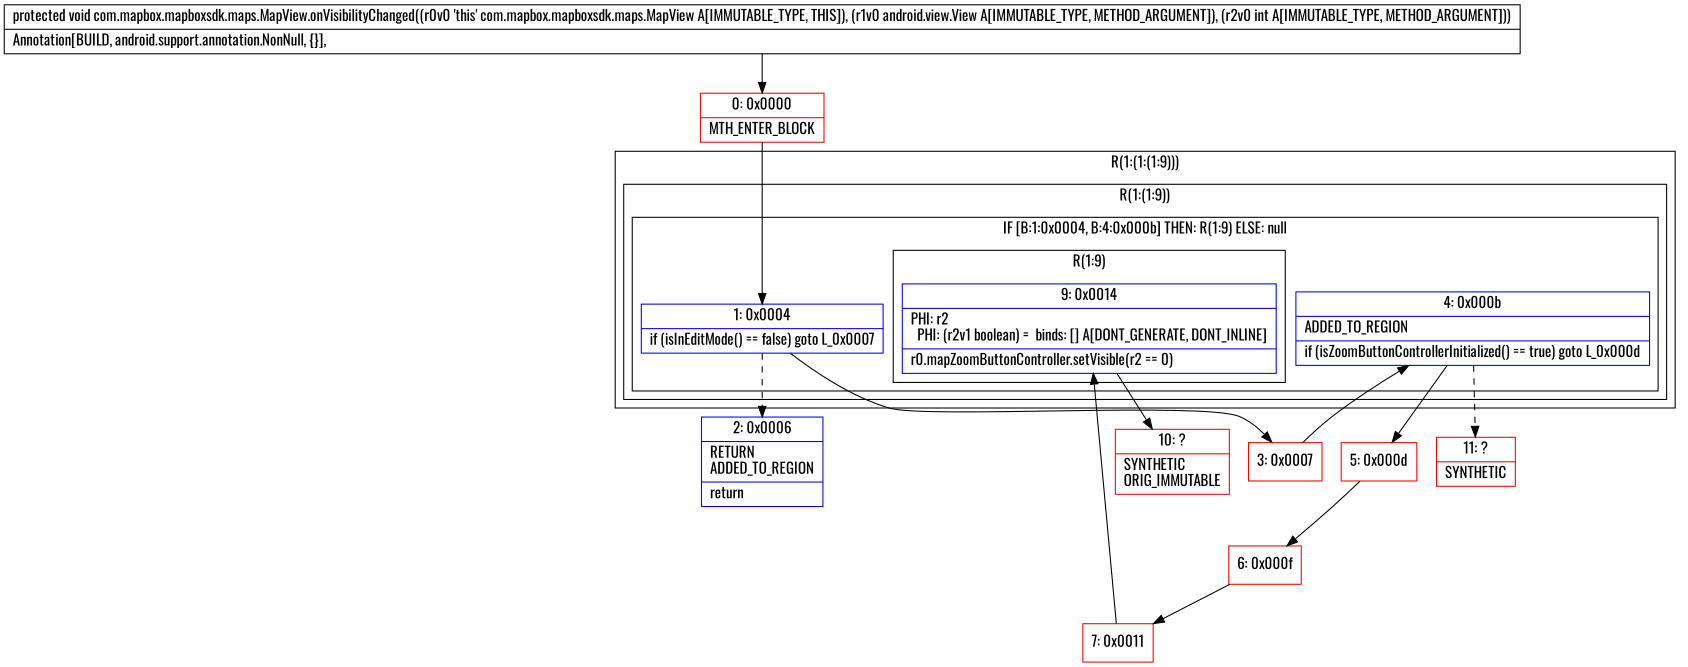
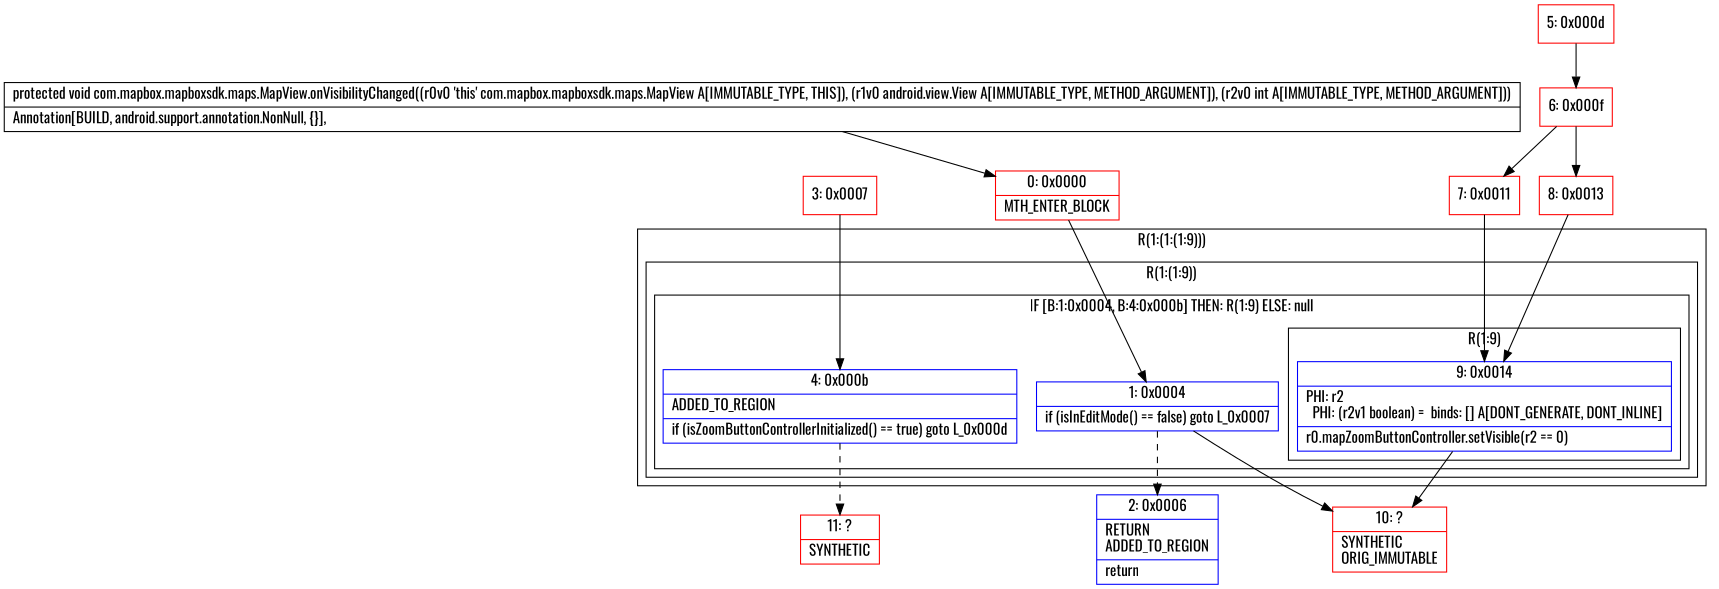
node "8: 0x0013": added
edge "4: 0x000b" -> "5: 0x000d": removed
edge "1: 0x0004" -> "3: 0x0007": now "1: 0x0004" -> "10: ?"
